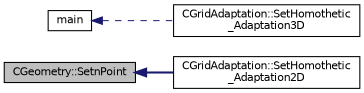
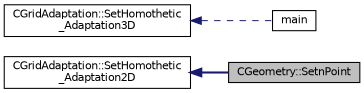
edge "CGridAdaptation::SetHomothetic _Adaptation3D" -> "main": reversed
edge "CGridAdaptation::SetHomothetic _Adaptation2D" -> "CGeometry::SetnPoint": reversed
